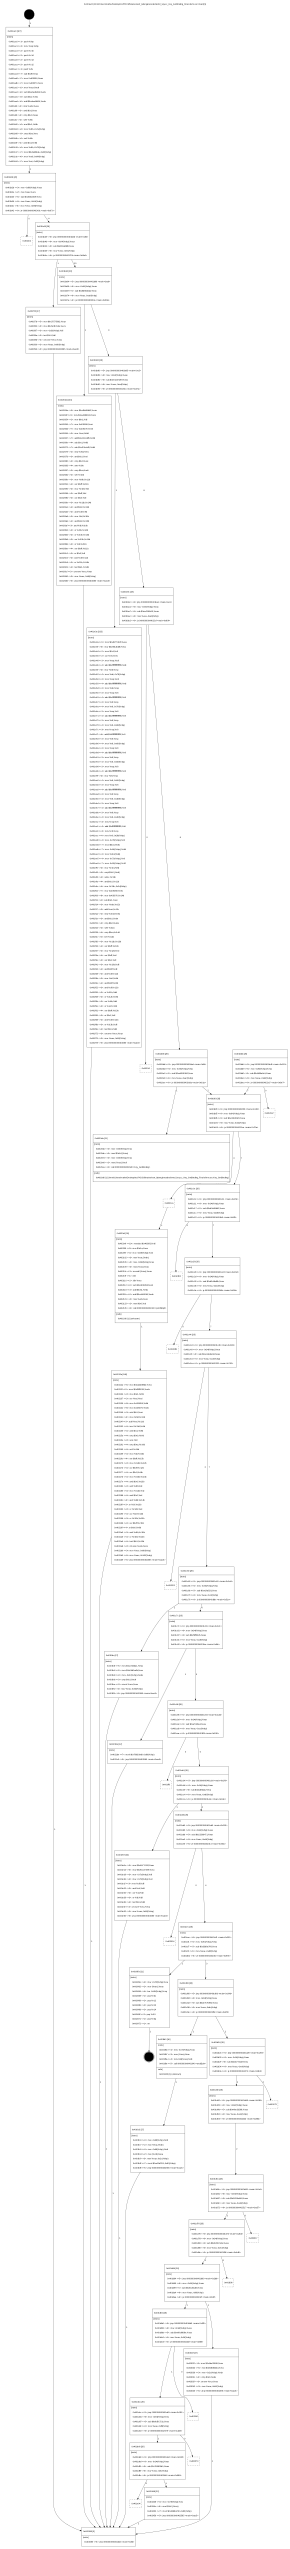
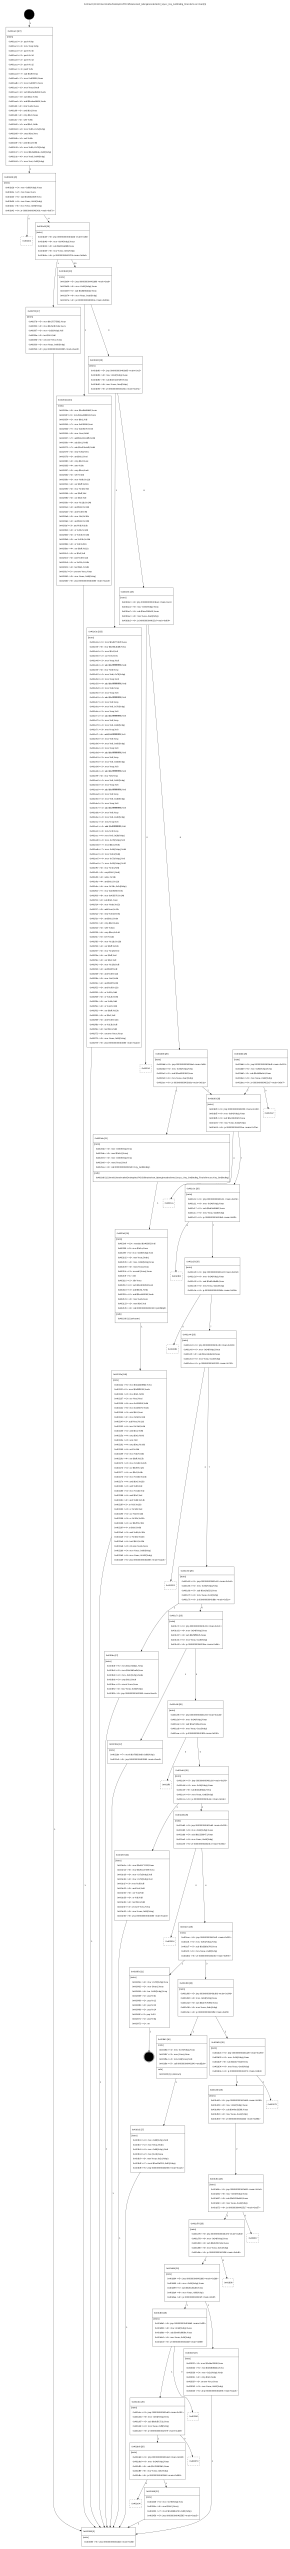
edge "0x4021ca" -> "0x4020ef [59]": now "0x4020da [21]" -> "0x4020ef [59]"
